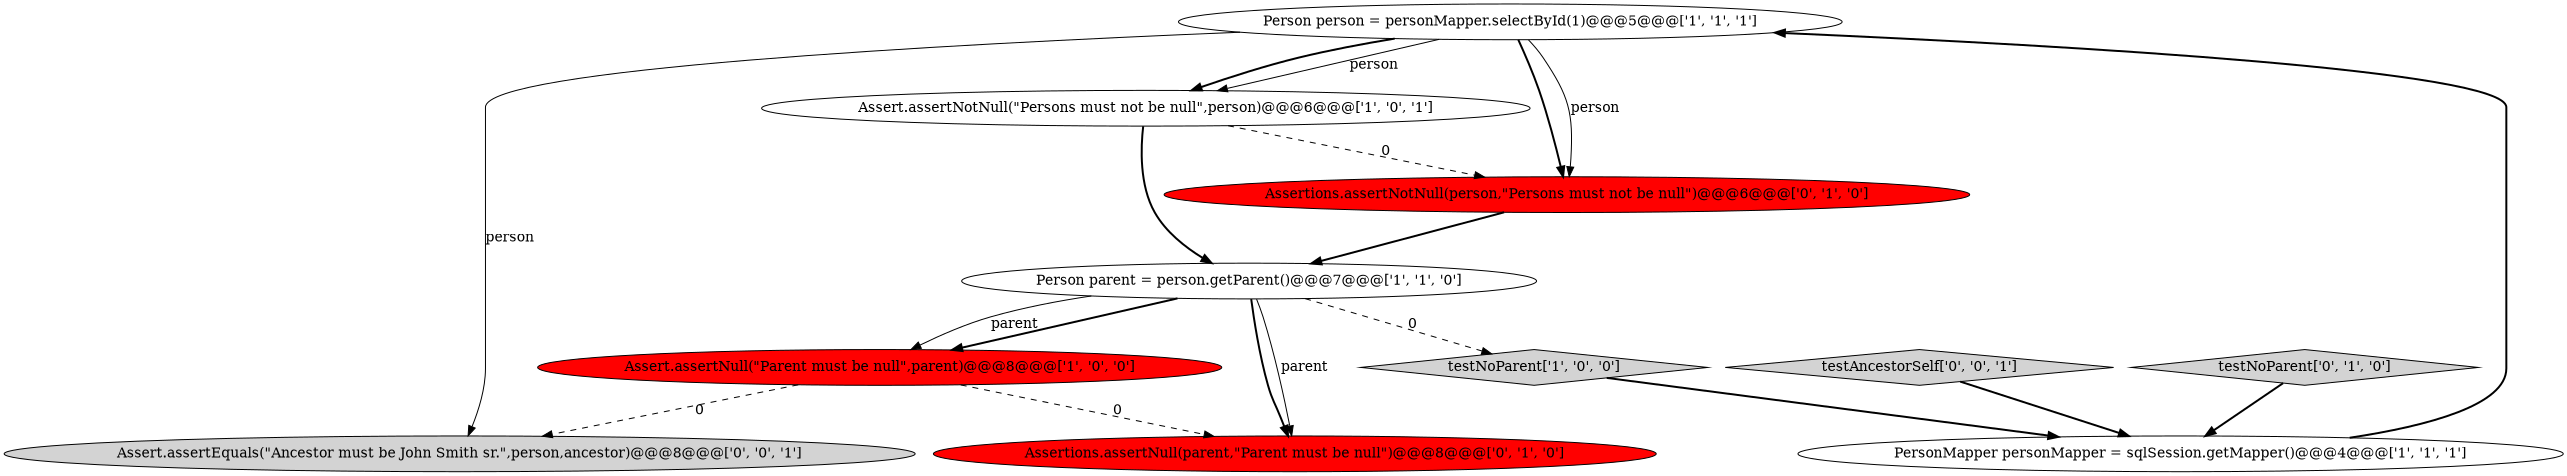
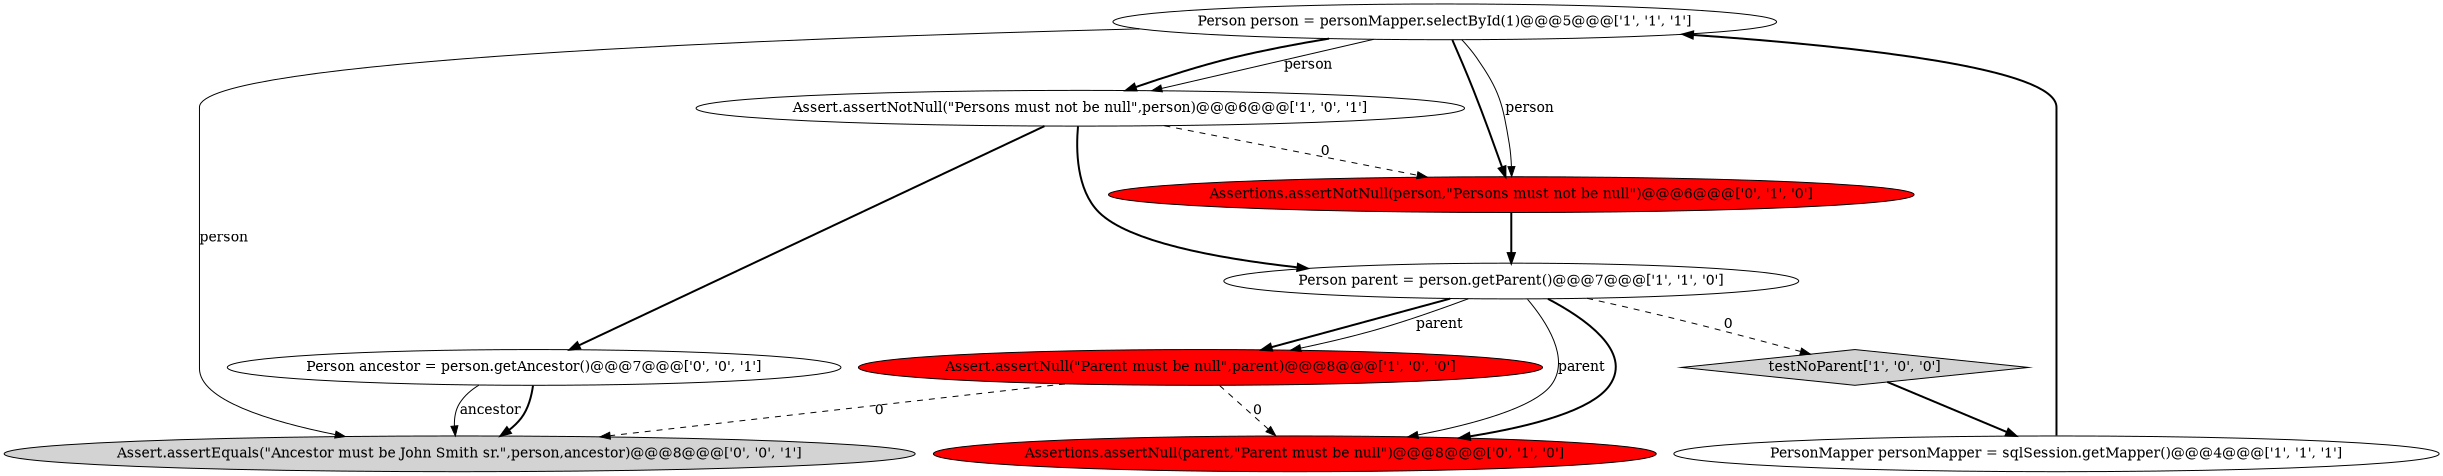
node "Person ancestor = person.getAncestor()@@@7@@@['0', '0', '1']": added
node "testAncestorSelf['0', '0', '1']": removed
node "testNoParent['0', '1', '0']": removed
